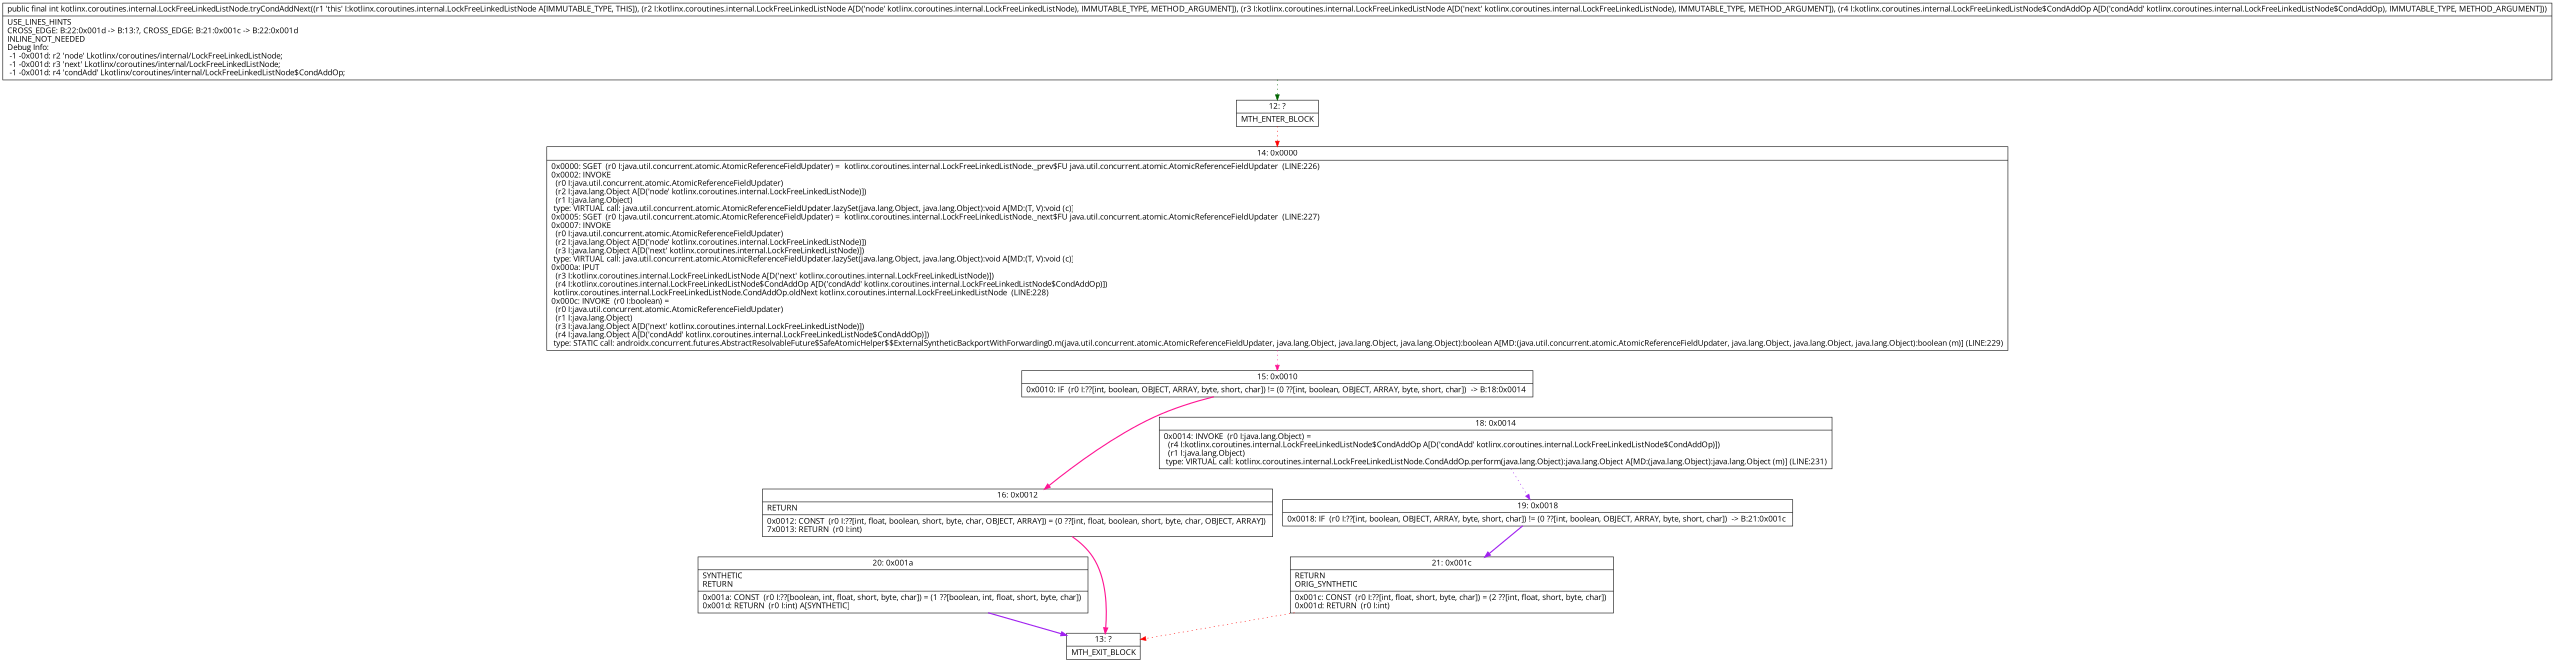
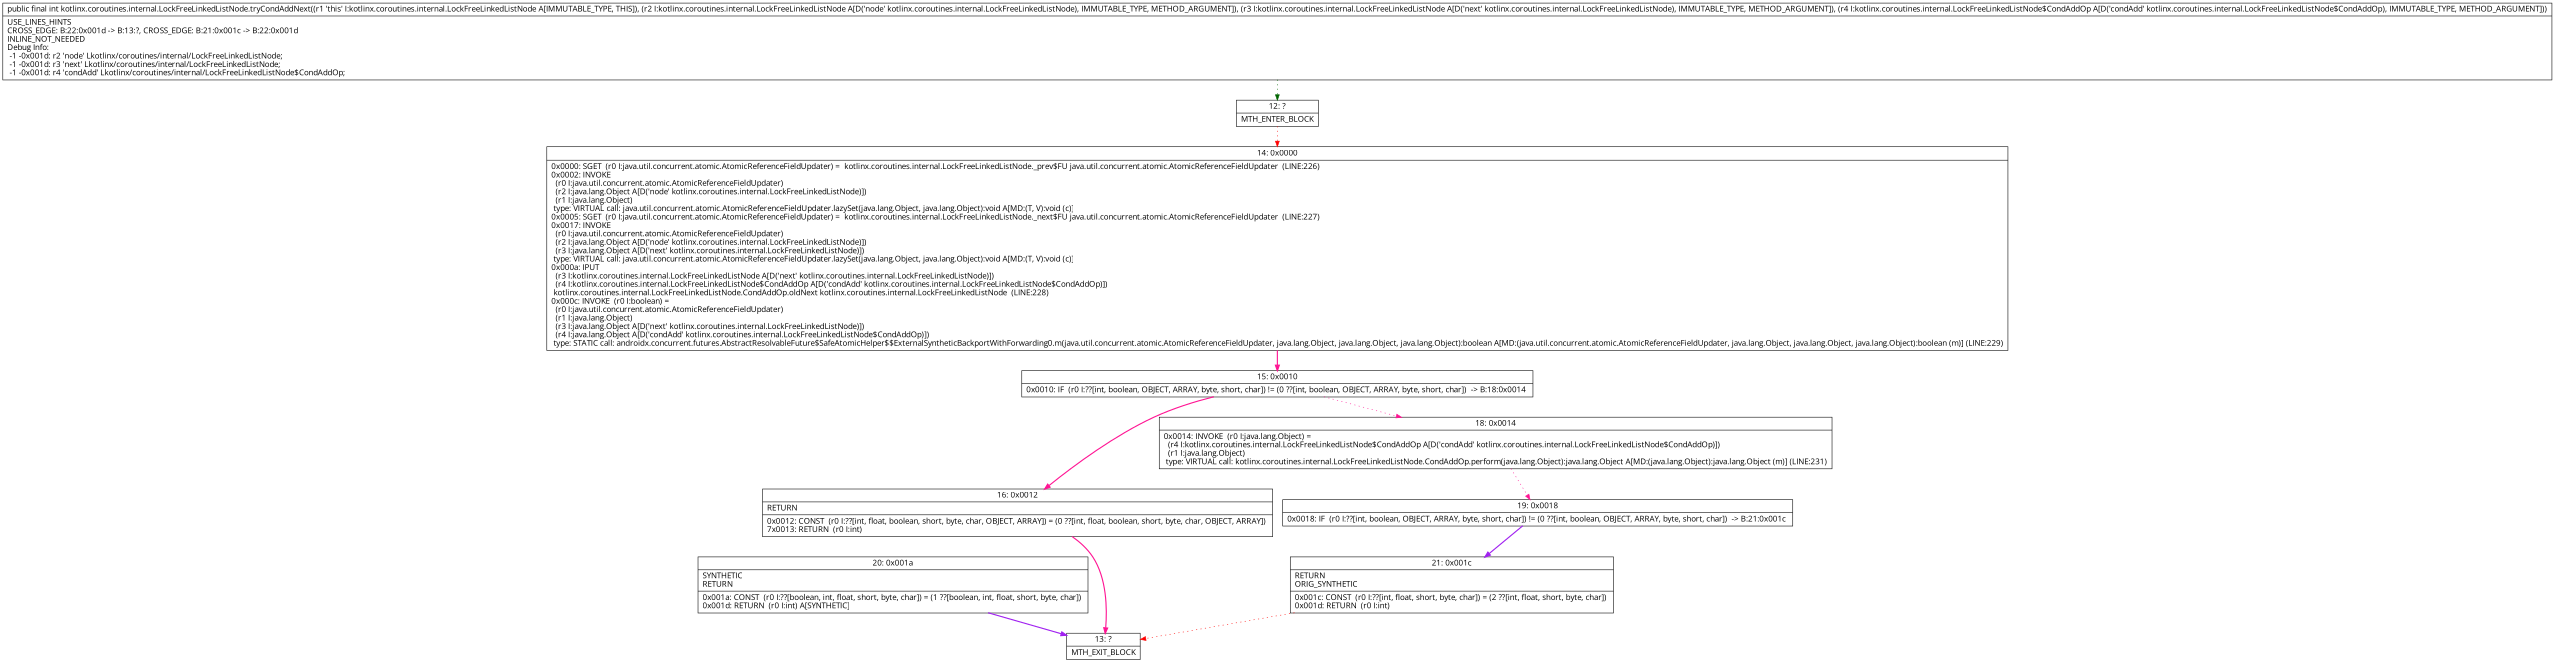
node "14: 0x0000": text "0x0007: INVOKE" -> "0x0017: INVOKE"
edge "14: 0x0000" -> "15: 0x0010": style dotted -> bold
edge "15: 0x0010" -> "18: 0x0014": added
edge "18: 0x0014" -> "19: 0x0018": color purple -> deeppink
